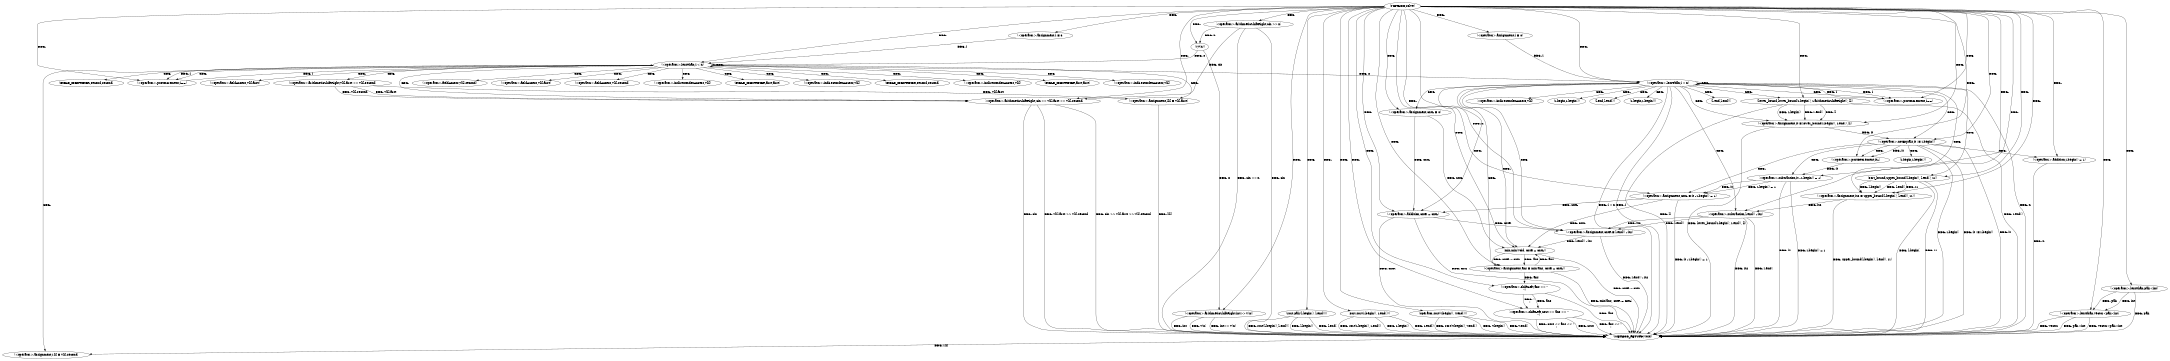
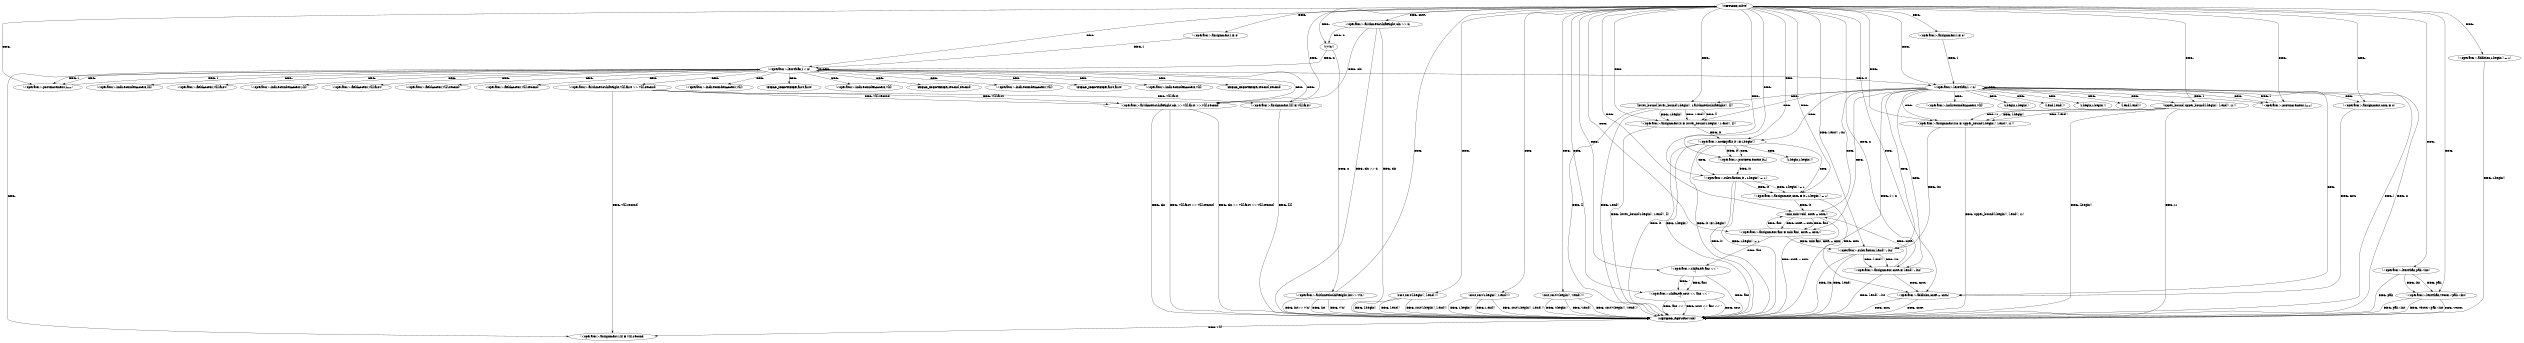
edge "(METHOD,solve)" -> "(<operator>.arithmeticShiftRight,cin >> n)": label "DDG: " -> "DDG: cntR"
edge "(METHOD,solve)" -> "(<operator>.assignment,cntL = 0)": label "DDG: " -> "CDG: "
node "(<operator>.indirectIndexAccess,l[i])": added
node "(<operator>.indirectIndexAccess,r[i])": added
edge "(METHOD,solve)" -> "(<operator>.subtraction,l.end() - it2)": label "DDG: " -> "DDG: l.end() - it2"
edge "(METHOD,solve)" -> "(<operator>.arithmeticShiftRight,int>> v(n))": reversed
edge "(<operator>.notEquals,it != r.begin())" -> "(<operator>.addition,r.begin() + 1)": removed, label "CDG:"
node "(sort_bound,upper_bound(l.begin(), l.end(), rr))": label "(sort_bound,upper_bound(l.begin(), l.end(), rr))" -> "(upper_bound,upper_bound(l.begin(), l.end(), rr))"
edge "(<operator>.assignment,cntL = 0)" -> "(min,min(void, cntR + cntL))": removed, label "DDG: cntL"
edge "(<operator>.arithmeticShiftRight,v[i].first >> v[i].second)" -> "(<operator>.assignment,r[i] = v[i].second)": added, label "DDG: v[i].second"
edge "(<operator>.assignment,cntL = it - r.begin() + 1)" -> "(min,min(void, cntR + cntL))": label "DDG: cntL" -> "DDG: it"
edge "(<operator>.addition,cntR + cntL)" -> "(<operator>.assignment,cntR = l.end() - it2)": reversed
edge "(<operator>.assignment,cntR = l.end() - it2)" -> "(min,min(void, cntR + cntL))": label "DDG: l.end() - it2" -> "DDG: cntR"
edge "(<operator>.addition,r.begin() + 1)" -> "(METHOD_RETURN,void)": label "DDG: n" -> "DDG: r.begin()"
edge "(<operator>.assignment,cntL = it - r.begin() + 1)" -> "(METHOD_RETURN,void)": removed, label "DDG: it - r.begin() + 1"
edge "(<operator>.assignment,ans = min(ans, cntR + cntL))" -> "(METHOD_RETURN,void)": now "(<operator>.assignment,ans = min(ans, cntR + cntL))" -> "(<operator>.subtraction,l.end() - it2)"
node "(sort,pair(l.begin(), l.end()))": label "(sort,pair(l.begin(), l.end()))" -> "(sort,sort(l.begin(), l.end()))"
node "(sort,sort(r.begin(), r.end()))": label "(sort,sort(r.begin(), r.end()))" -> "(cout,sort(r.begin(), r.end()))"
node "(operator,sort(v.begin(), v.end()))": label "(operator,sort(v.begin(), v.end()))" -> "(sort,sort(v.begin(), v.end()))"
